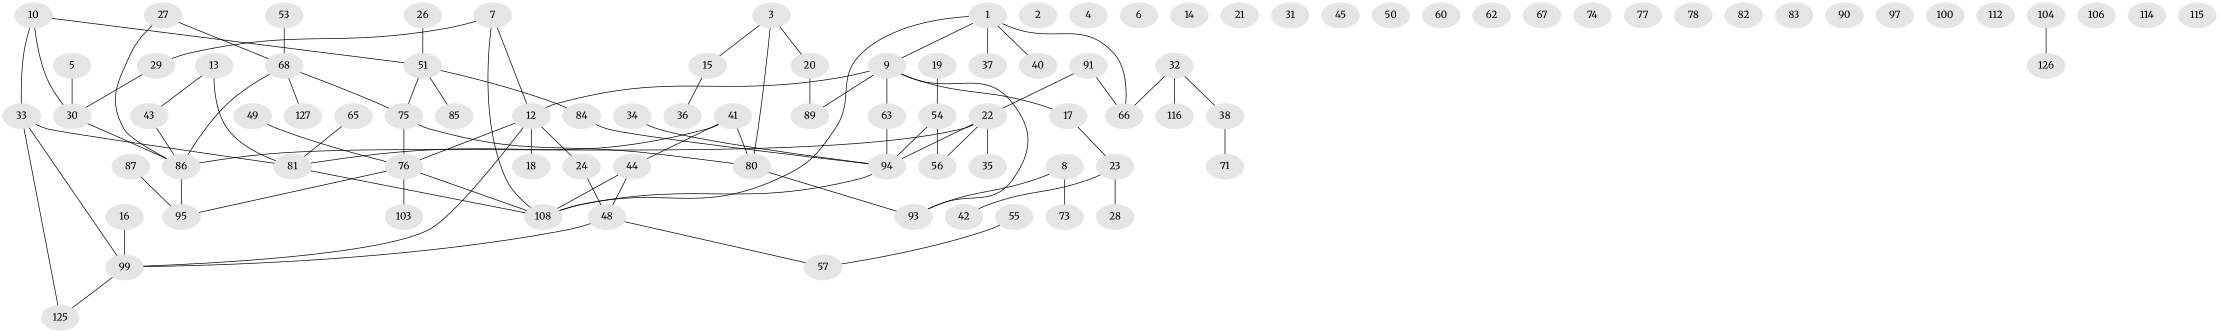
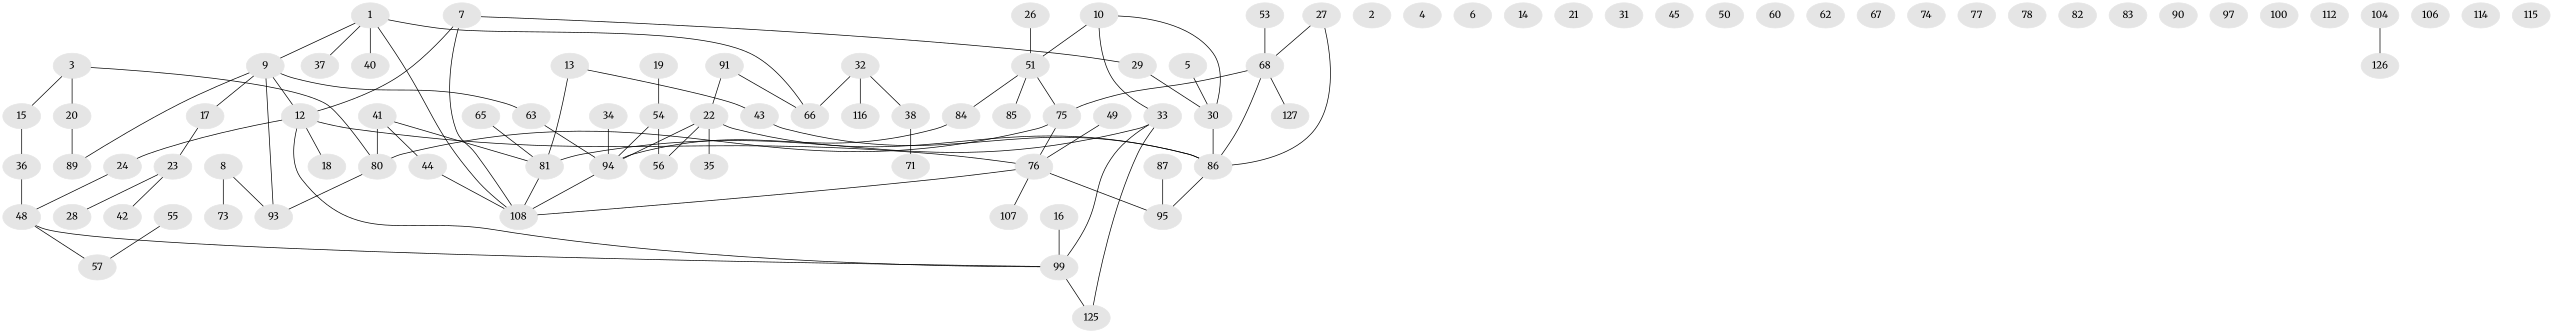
edge "44" -- "48": now "36" -- "48"
node "103": label "103" -> "107"
